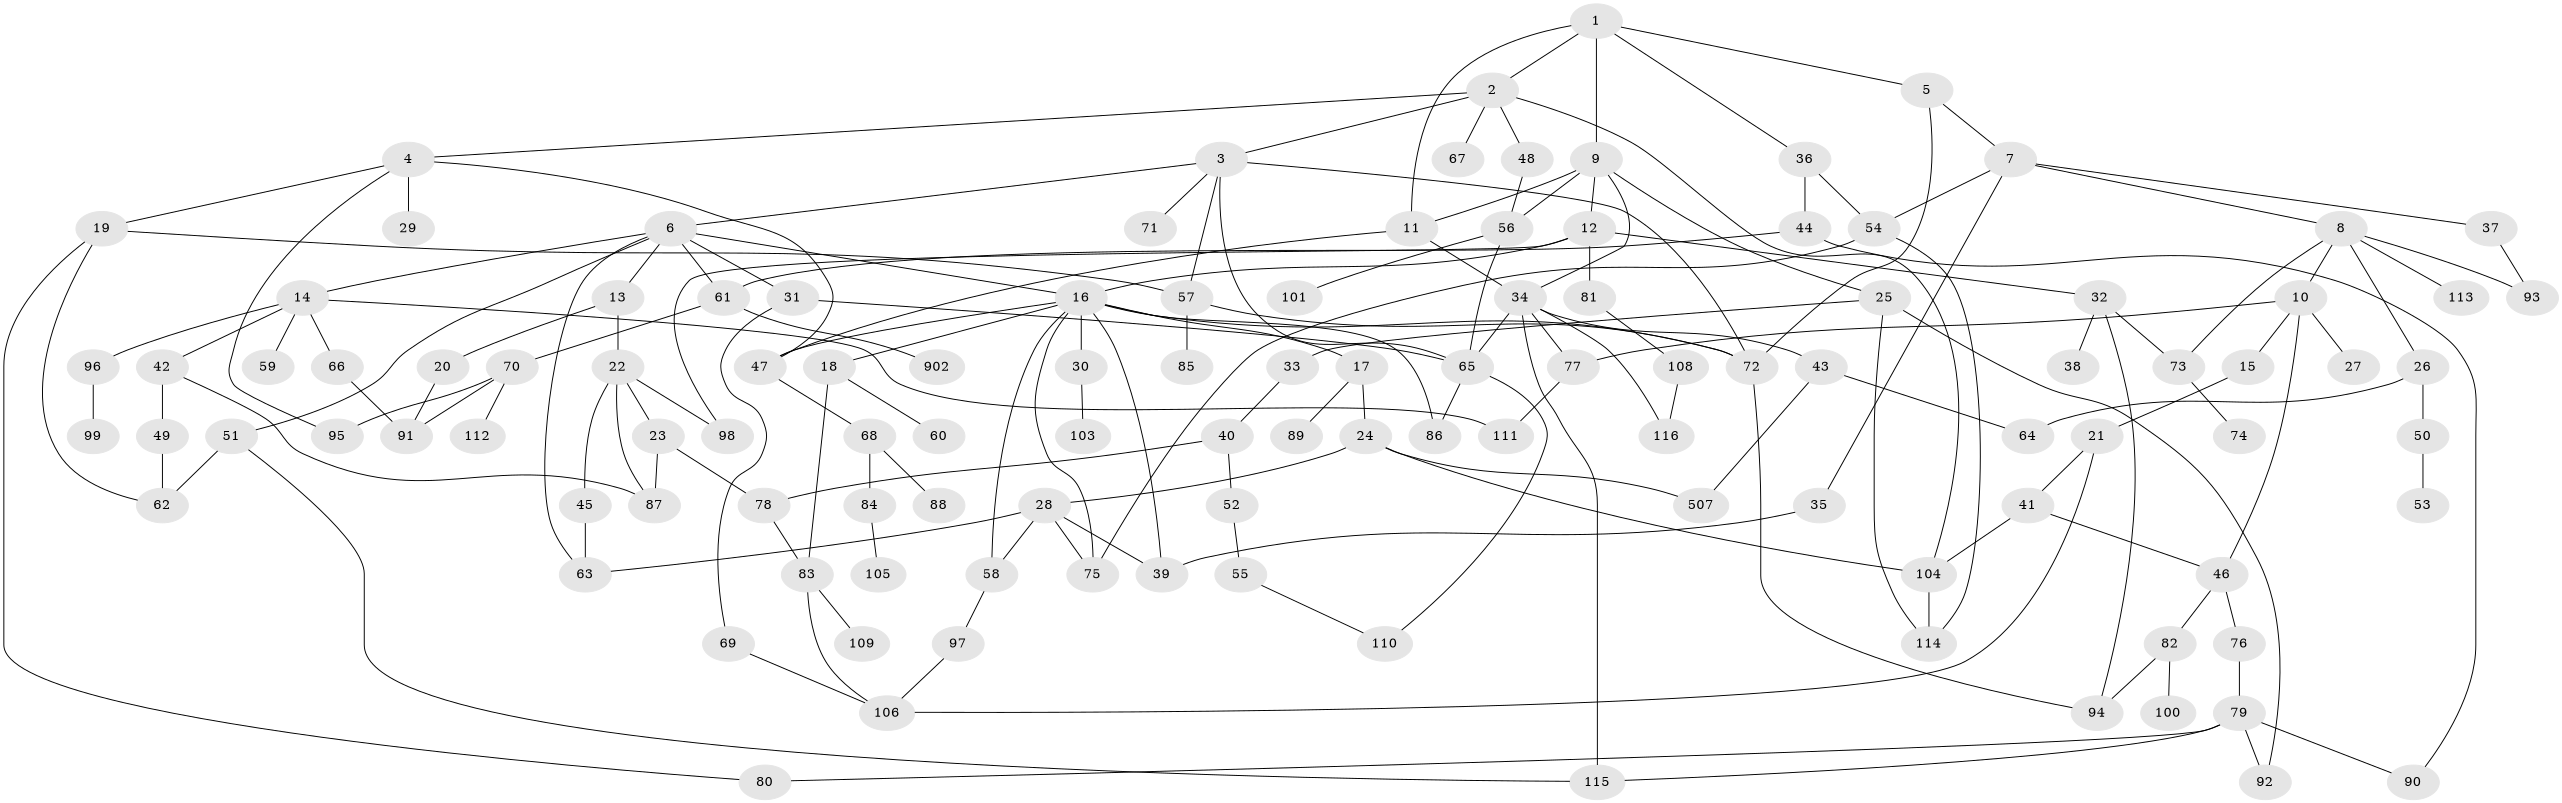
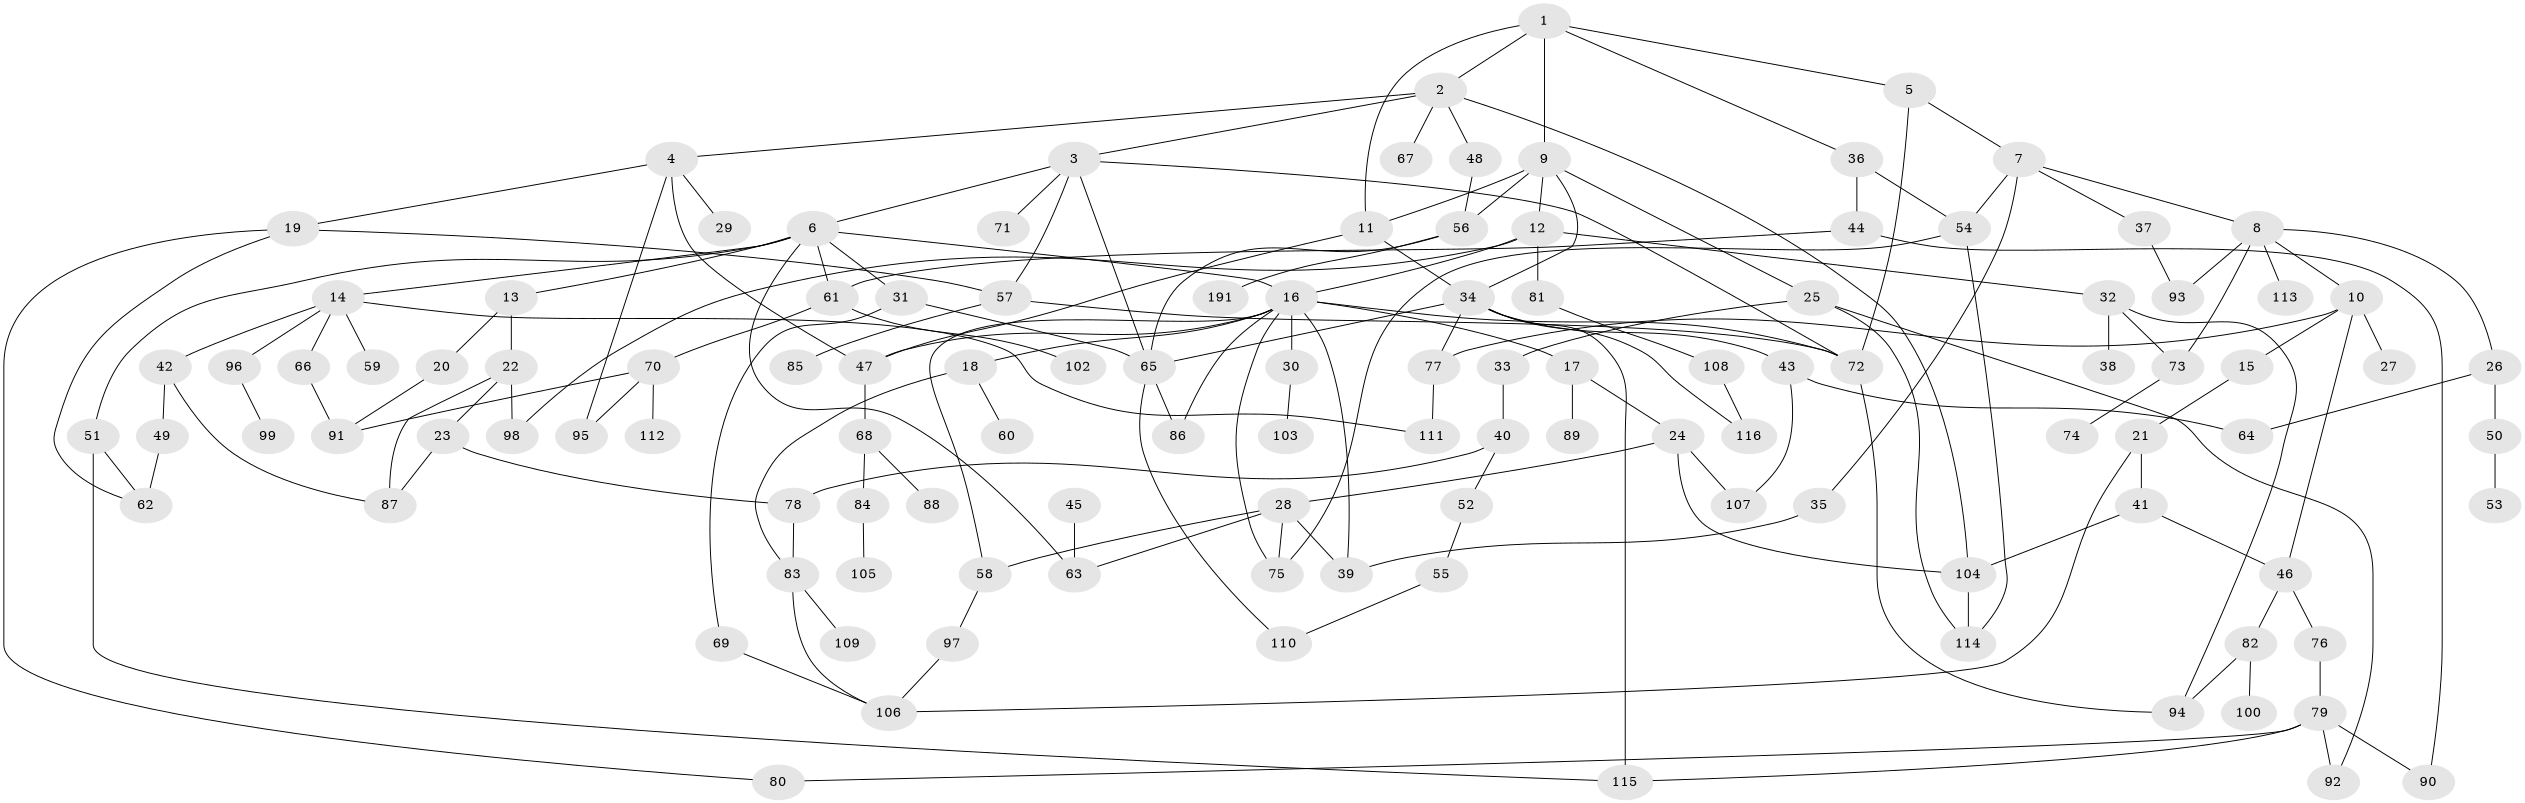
node "101": label "101" -> "191"
node "902": label "902" -> "102"
edge "22" -- "45": removed
node "507": label "507" -> "107"
